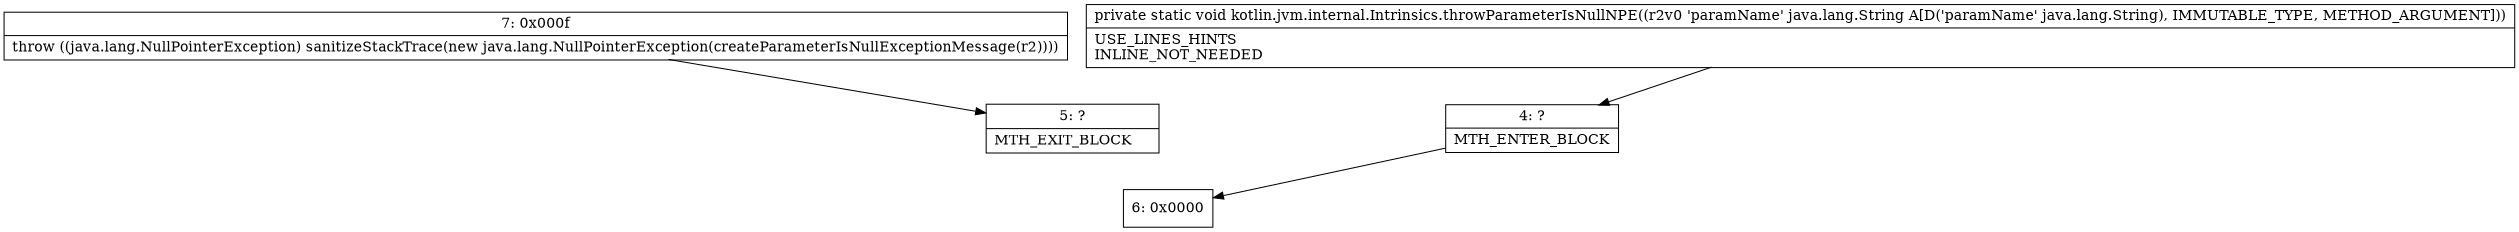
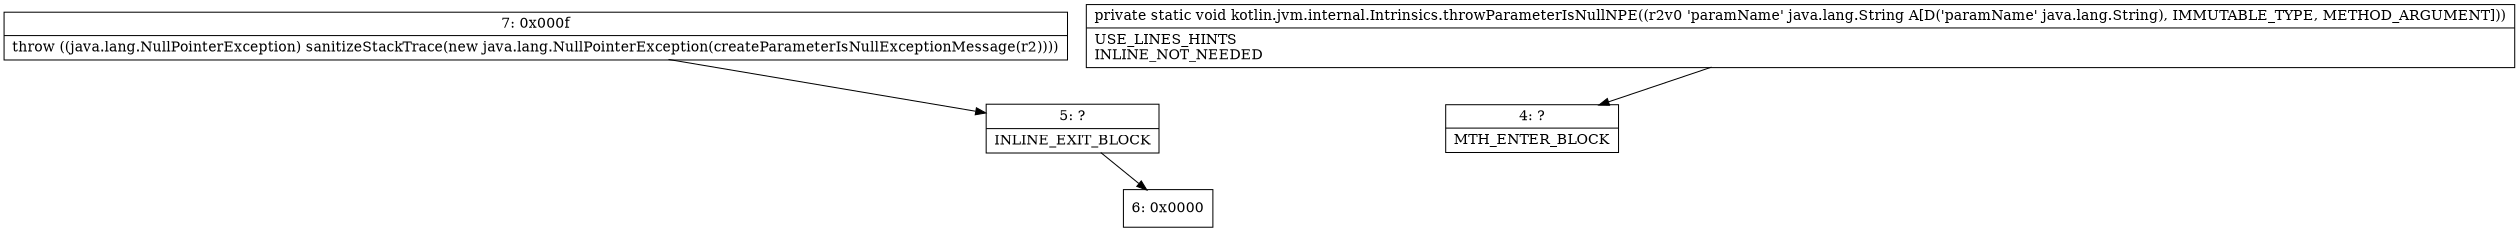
node "5: ?": text "MTH_EXIT_BLOCK" -> "INLINE_EXIT_BLOCK"
edge "4: ?" -> "6: 0x0000": now "5: ?" -> "6: 0x0000"
